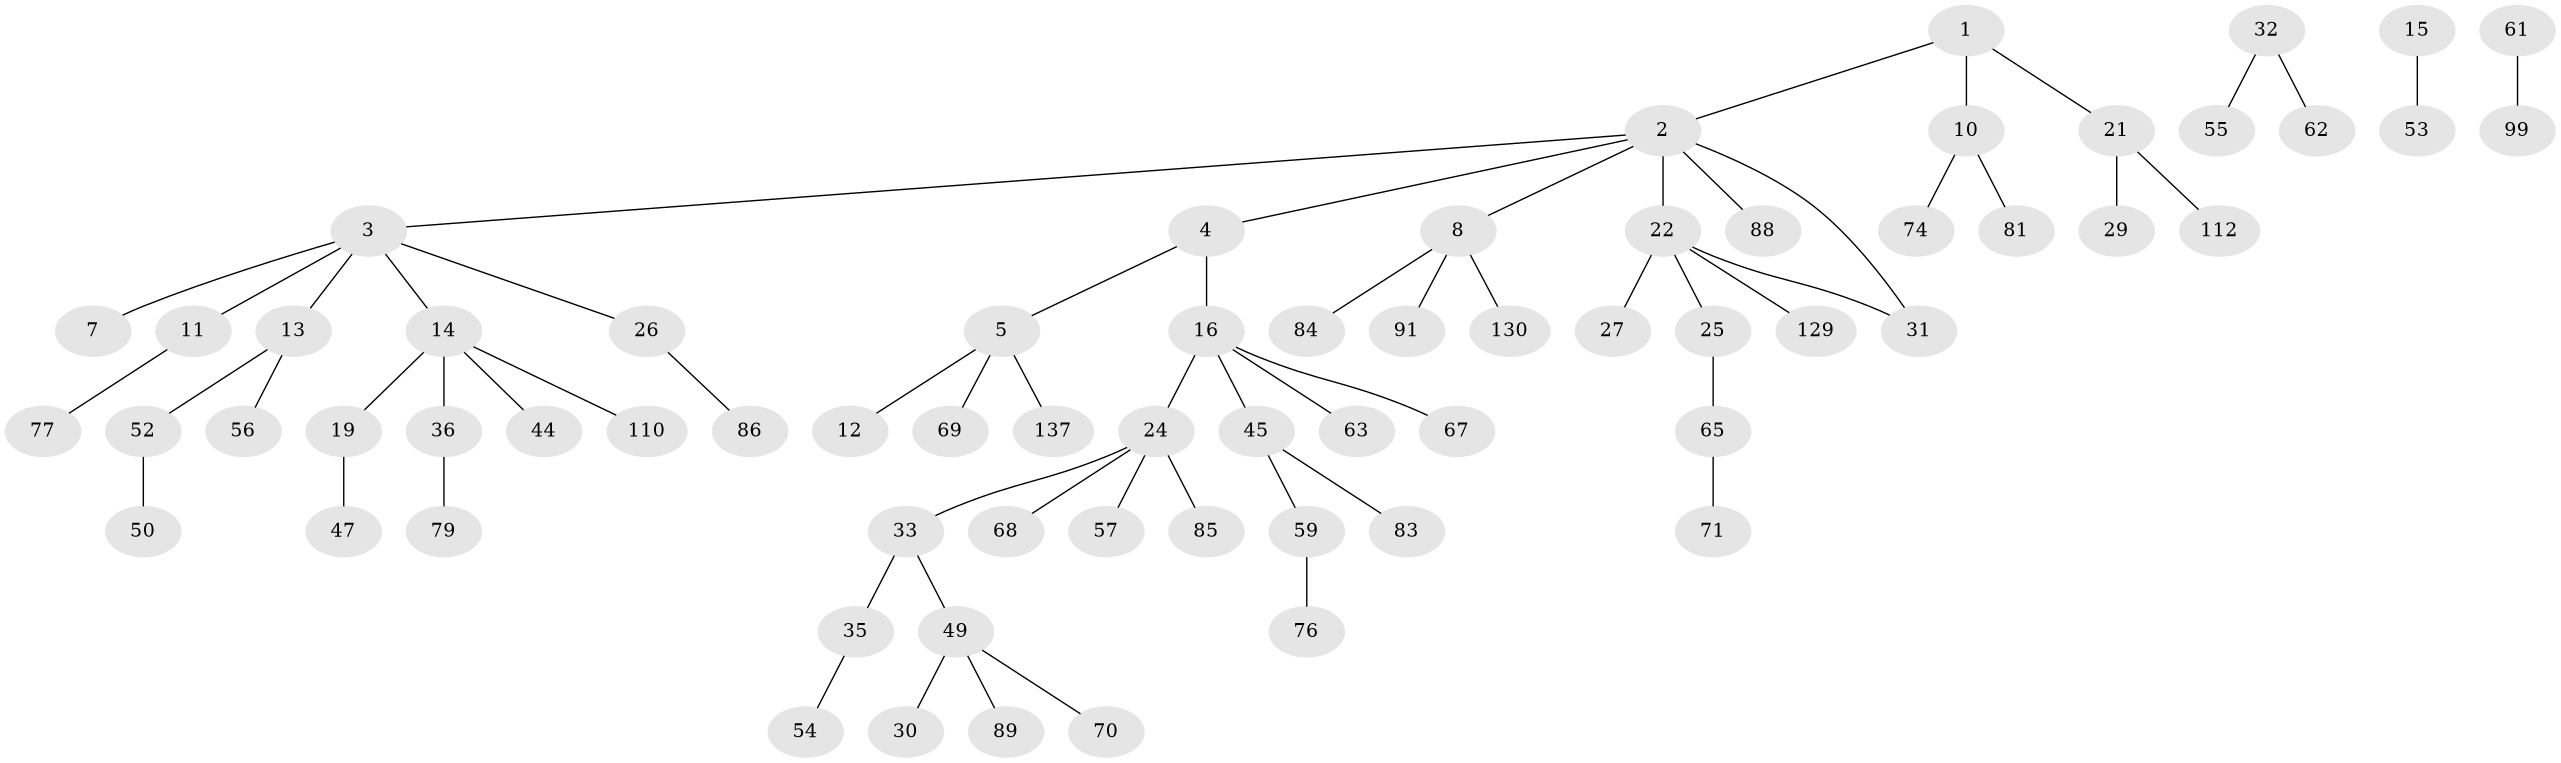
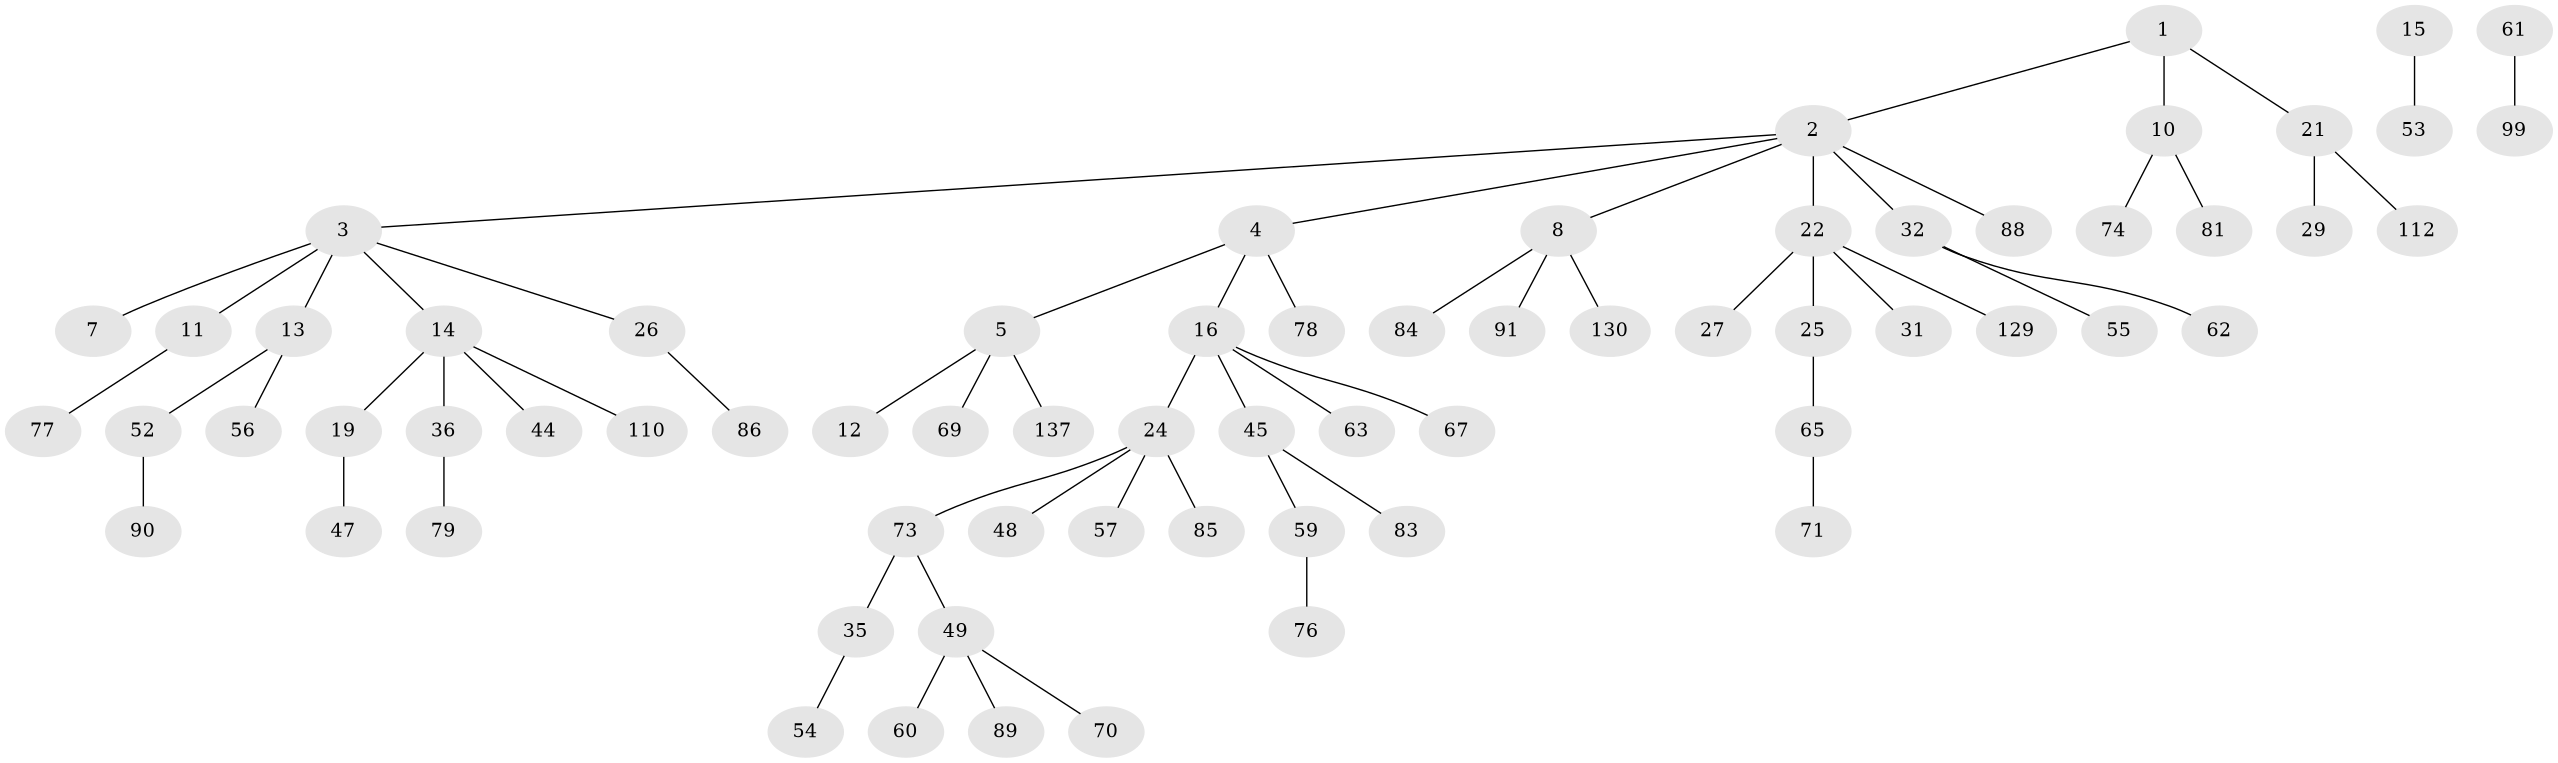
edge "2" -- "31": now "2" -- "32"
node "78": added
node "50": label "50" -> "90"
node "33": label "33" -> "73"
node "68": label "68" -> "48"
node "30": label "30" -> "60"
